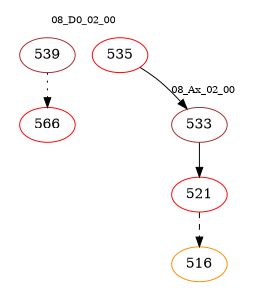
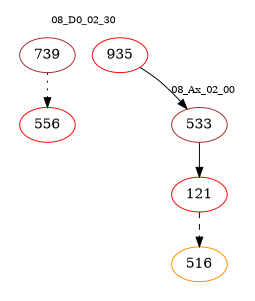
cluster "08_D0_02_00": label "08_D0_02_00" -> "08_D0_02_30"
node "539": label "539" -> "739"
node "535": label "535" -> "935"
node "566": label "566" -> "556"
node "521": label "521" -> "121"
